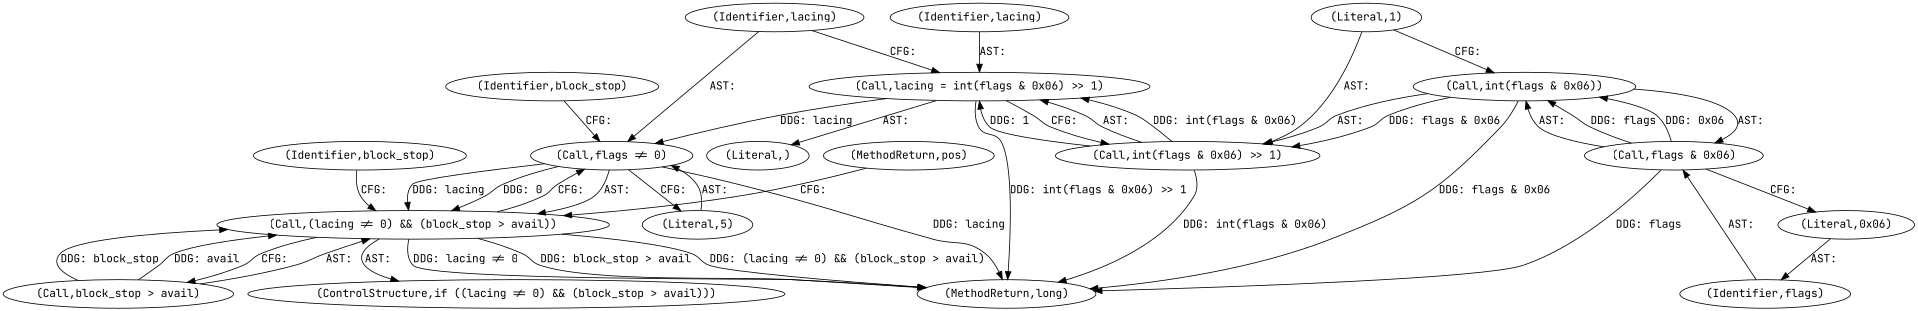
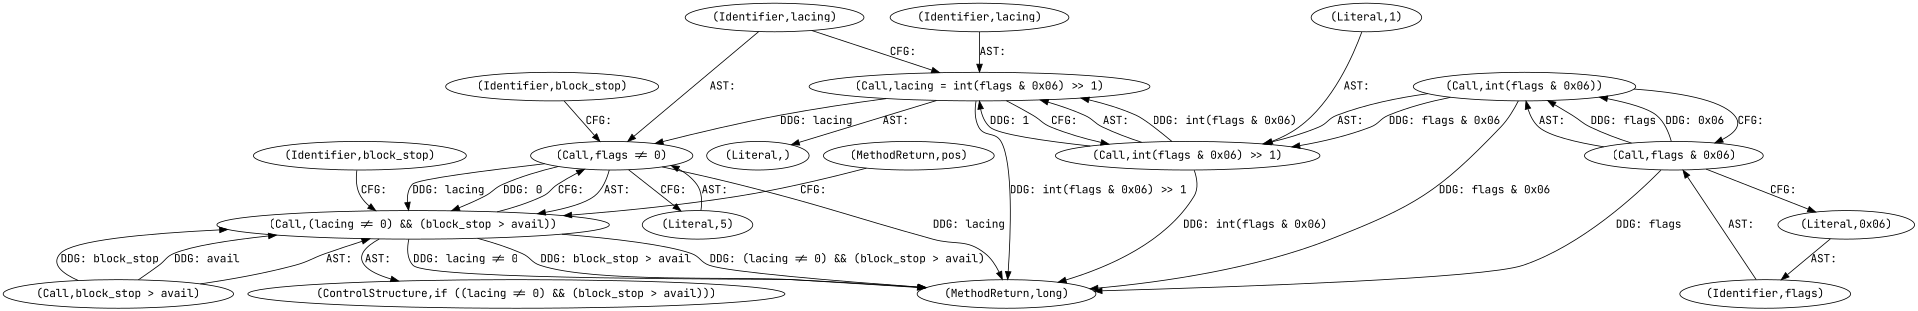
edge "(Literal,1)" -> "(Call,int(flags & 0x06))": removed, label "CFG:"
edge "(Call,int(flags & 0x06))" -> "(Call,flags & 0x06)": label "AST: " -> "CFG: "
edge "(Call,(lacing != 0) && (block_stop > avail))" -> "(Call,block_stop > avail)": removed, label "CFG:"
